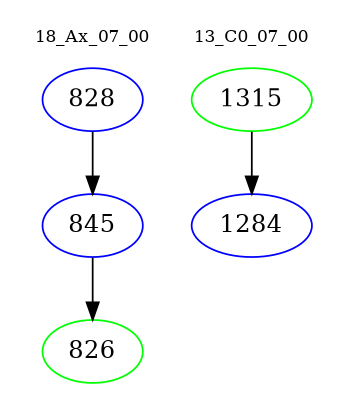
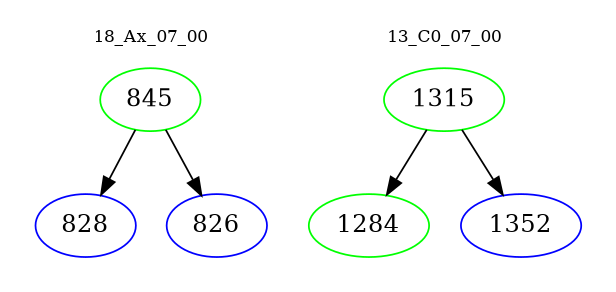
edge "828" -> "845": reversed
node "845": color blue -> green
node "1284": color blue -> green
node "1352": added
node "826": color green -> blue
